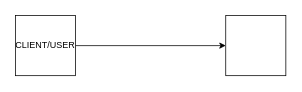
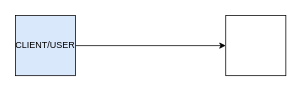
node "CLIENT/USER": fillcolor #ffffff -> #dae8fc
